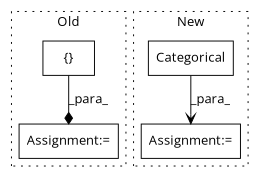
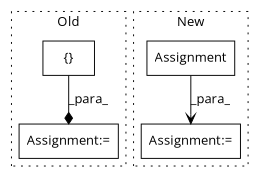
node "Categorical": label "Categorical" -> "Assignment"
